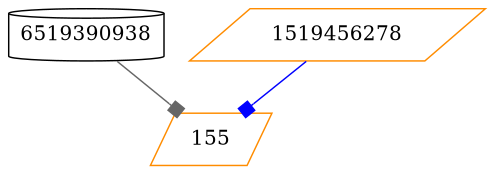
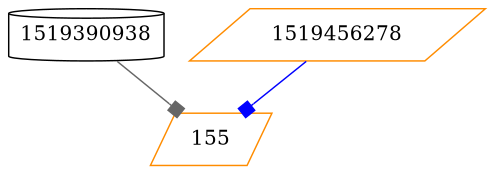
node "6519390938": label "6519390938" -> "1519390938"
